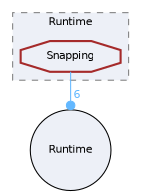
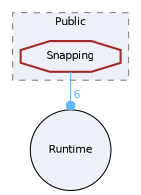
cluster "Runtime": label "Runtime" -> "Public"
